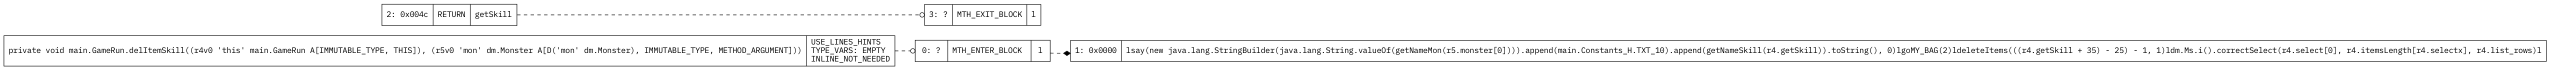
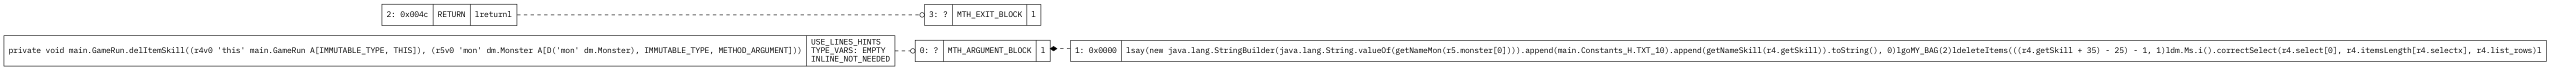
node "2: 0x004c": text "getSkill" -> "lreturnl"
node "0: ?": text "MTH_ENTER_BLOCK" -> "MTH_ARGUMENT_BLOCK"
edge "0: ?" -> "1: 0x0000": reversed
